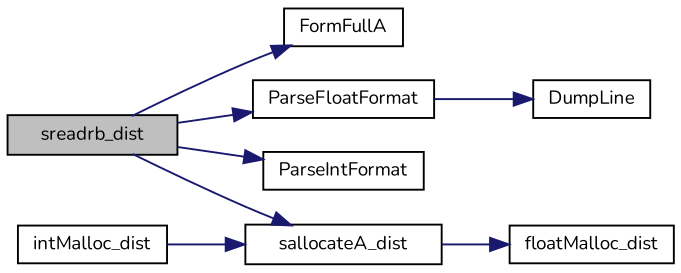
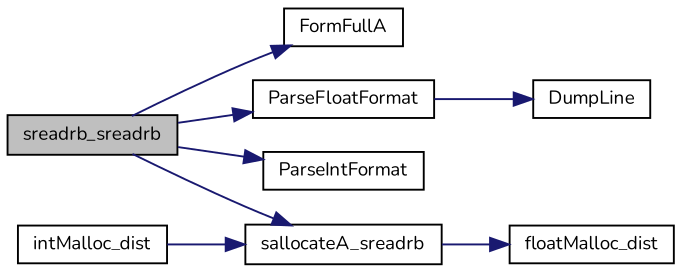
node "sreadrb_dist": label "sreadrb_dist" -> "sreadrb_sreadrb"
node "sallocateA_dist": label "sallocateA_dist" -> "sallocateA_sreadrb"
